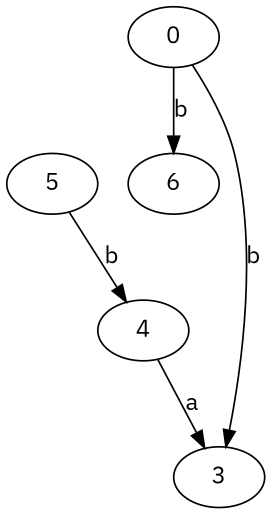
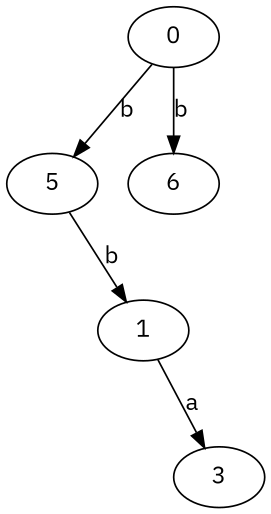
edge "0" -> "3": now "0" -> "5"
node "4": label "4" -> "1"
